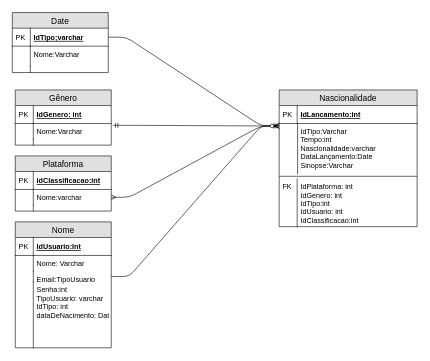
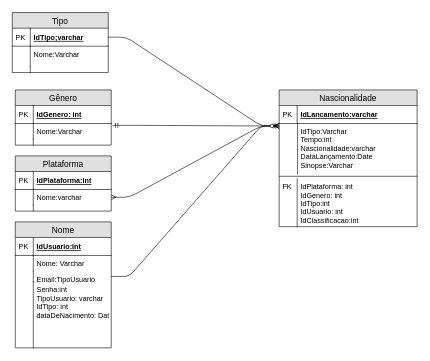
node "Date": label "Date" -> "Tipo"
node "IdLancamento:int": label "IdLancamento:int" -> "IdLancamento:varchar"
node "IdClassificacao:int": label "IdClassificacao:int" -> "IdPlataforma:int"
